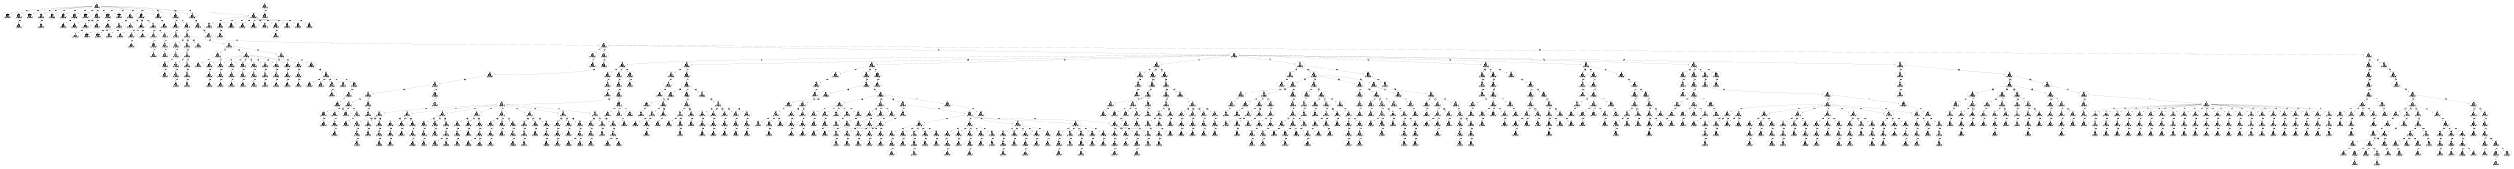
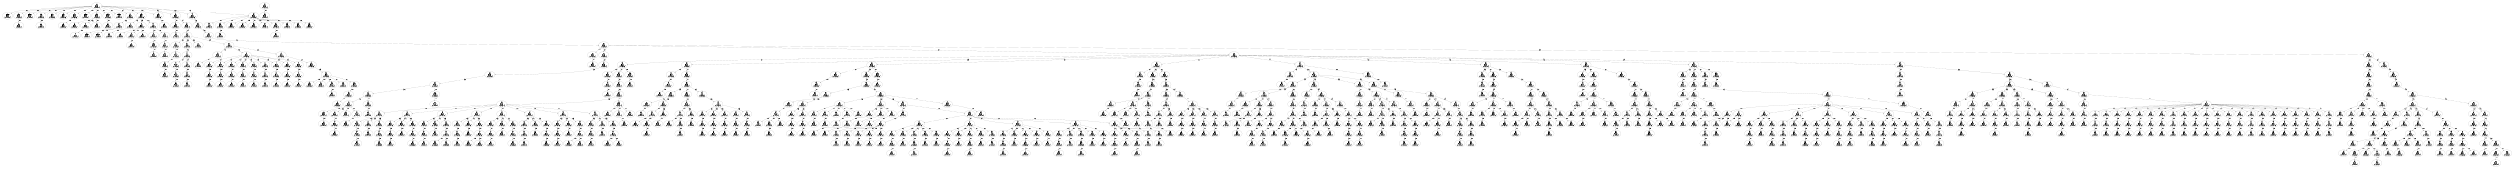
edge "245 ul E:0.03 P:0.01 S,L:[3.75,3.75]" -> "255 li E:0.06 P:0.02 S,L:[4.12,4.12]": removed, label "0.35"
edge "328 td E:0.12 P:0.06 S,L:[4.88,4.88]" -> "329 a E:0.38 P:0.12 S,L:[5.25,5.25]": reversed
